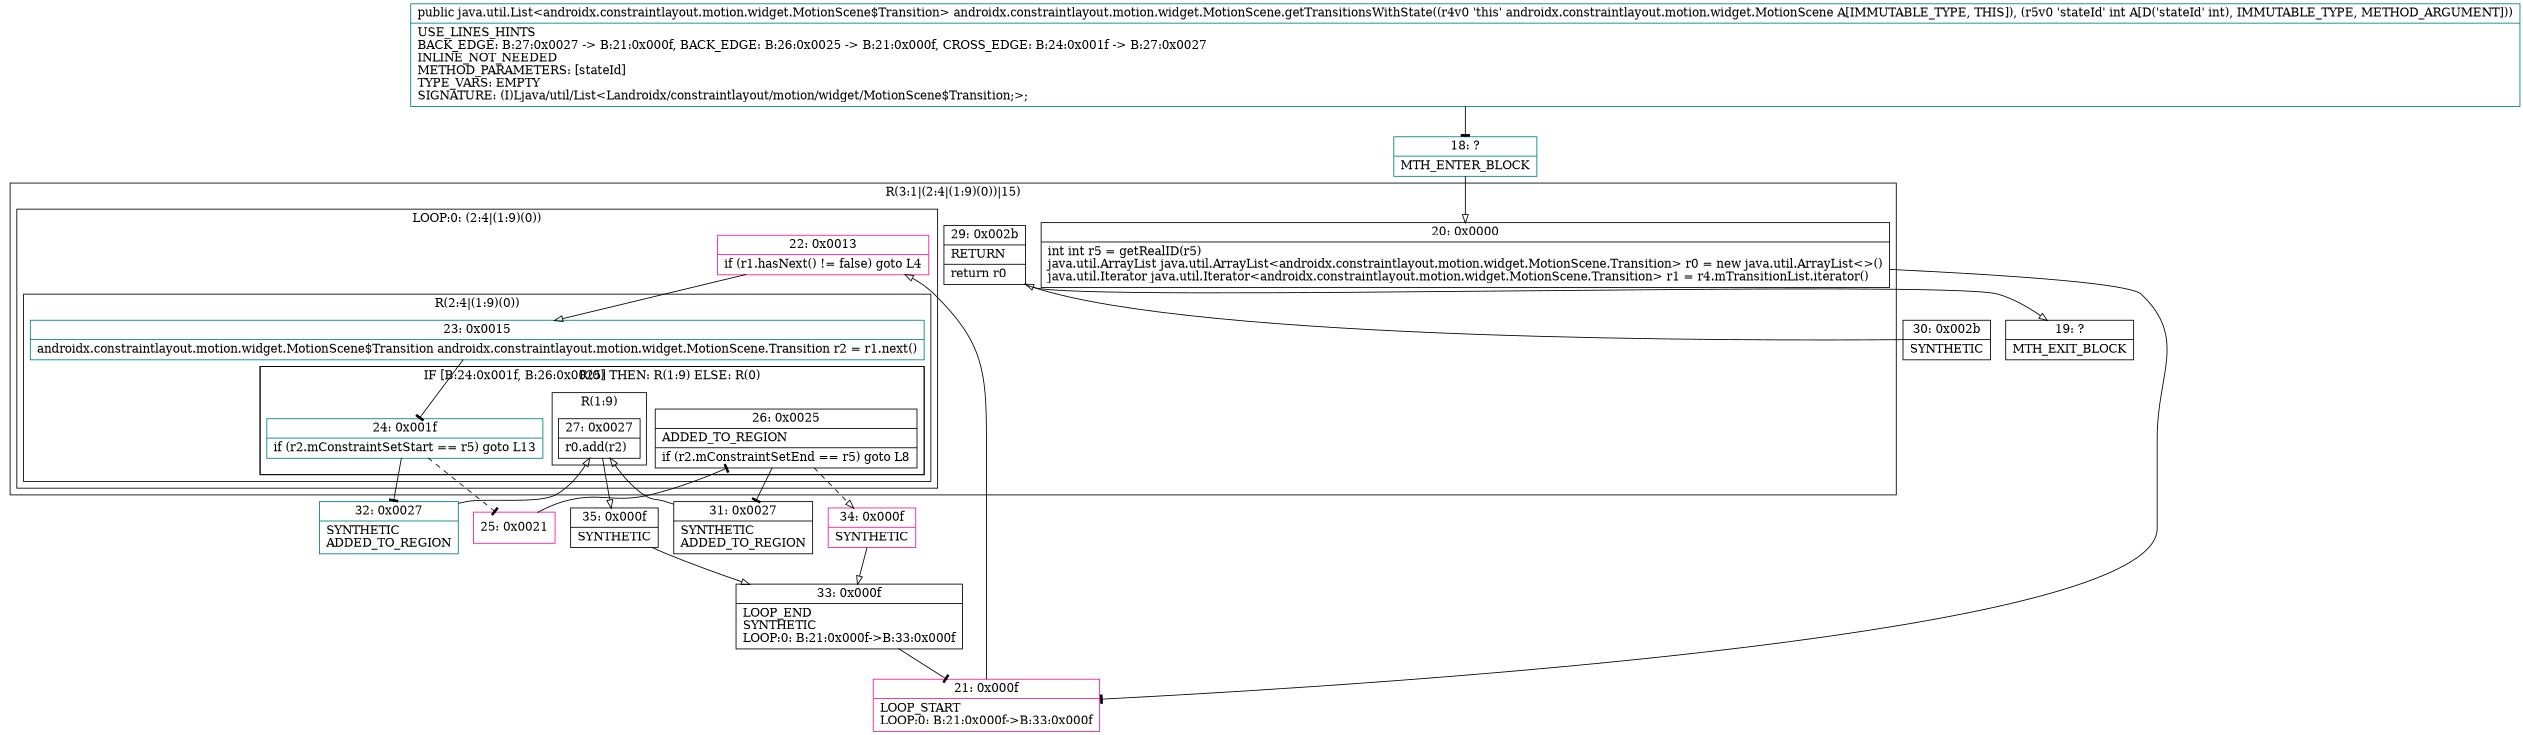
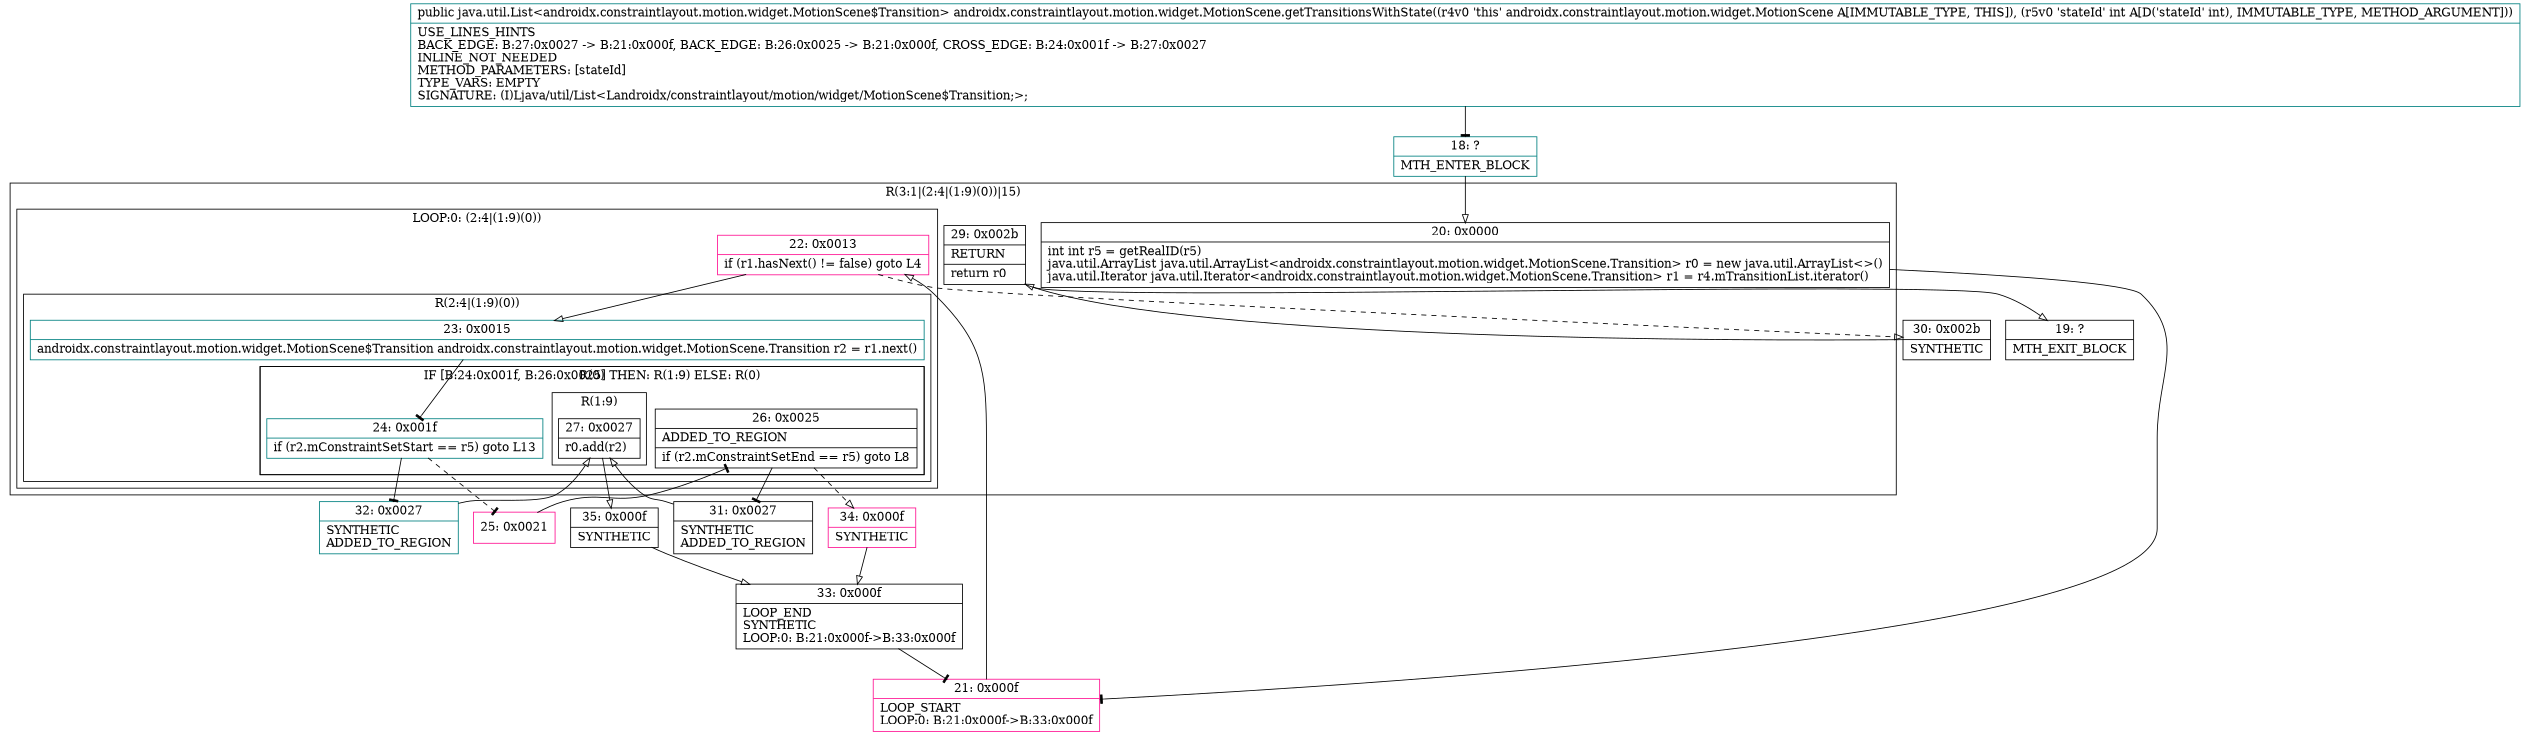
edge "22: 0x0013" -> "30: 0x002b": added
